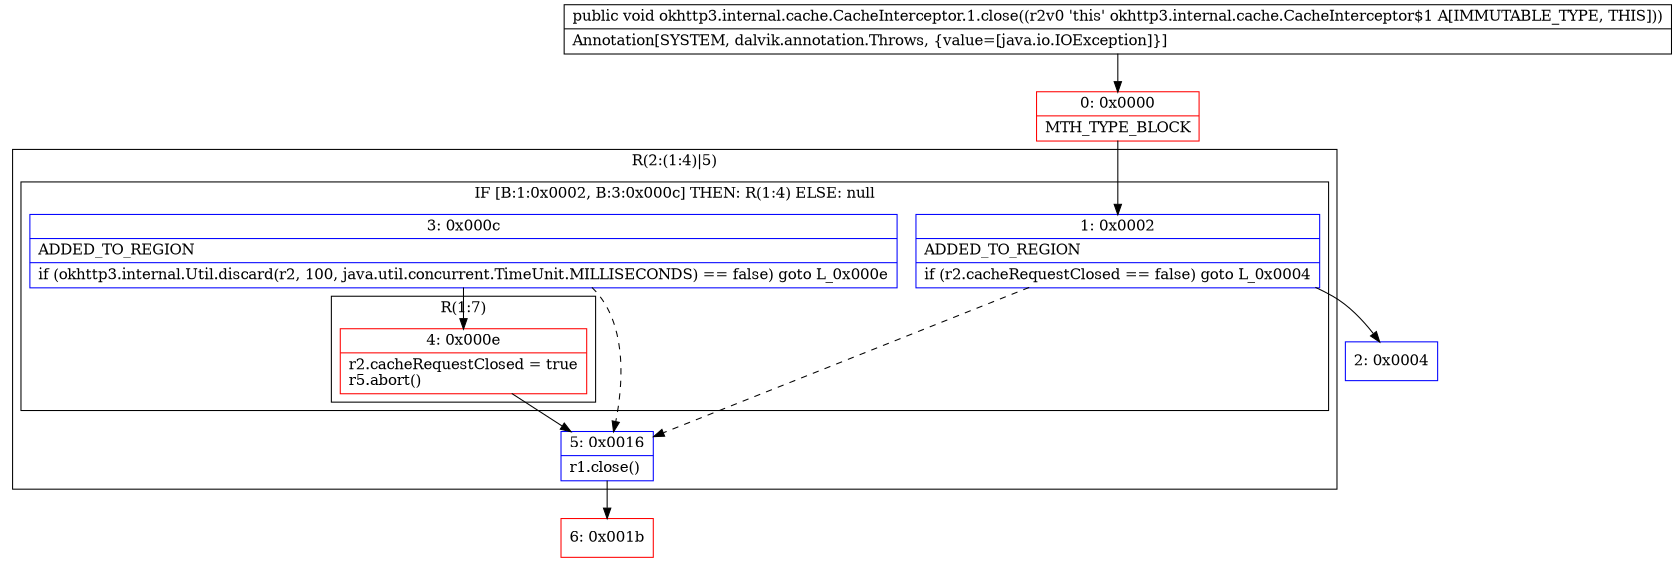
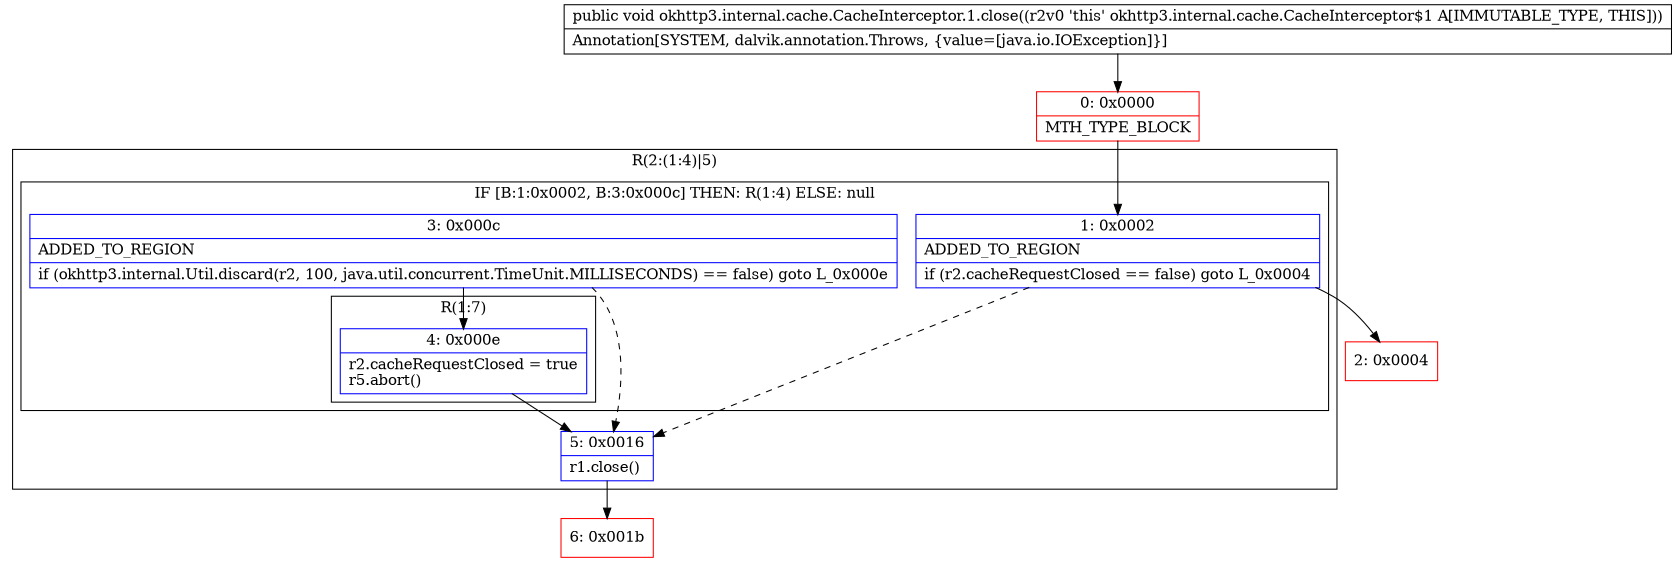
node "4: 0x000e": color red -> blue
node "2: 0x0004": color blue -> red
